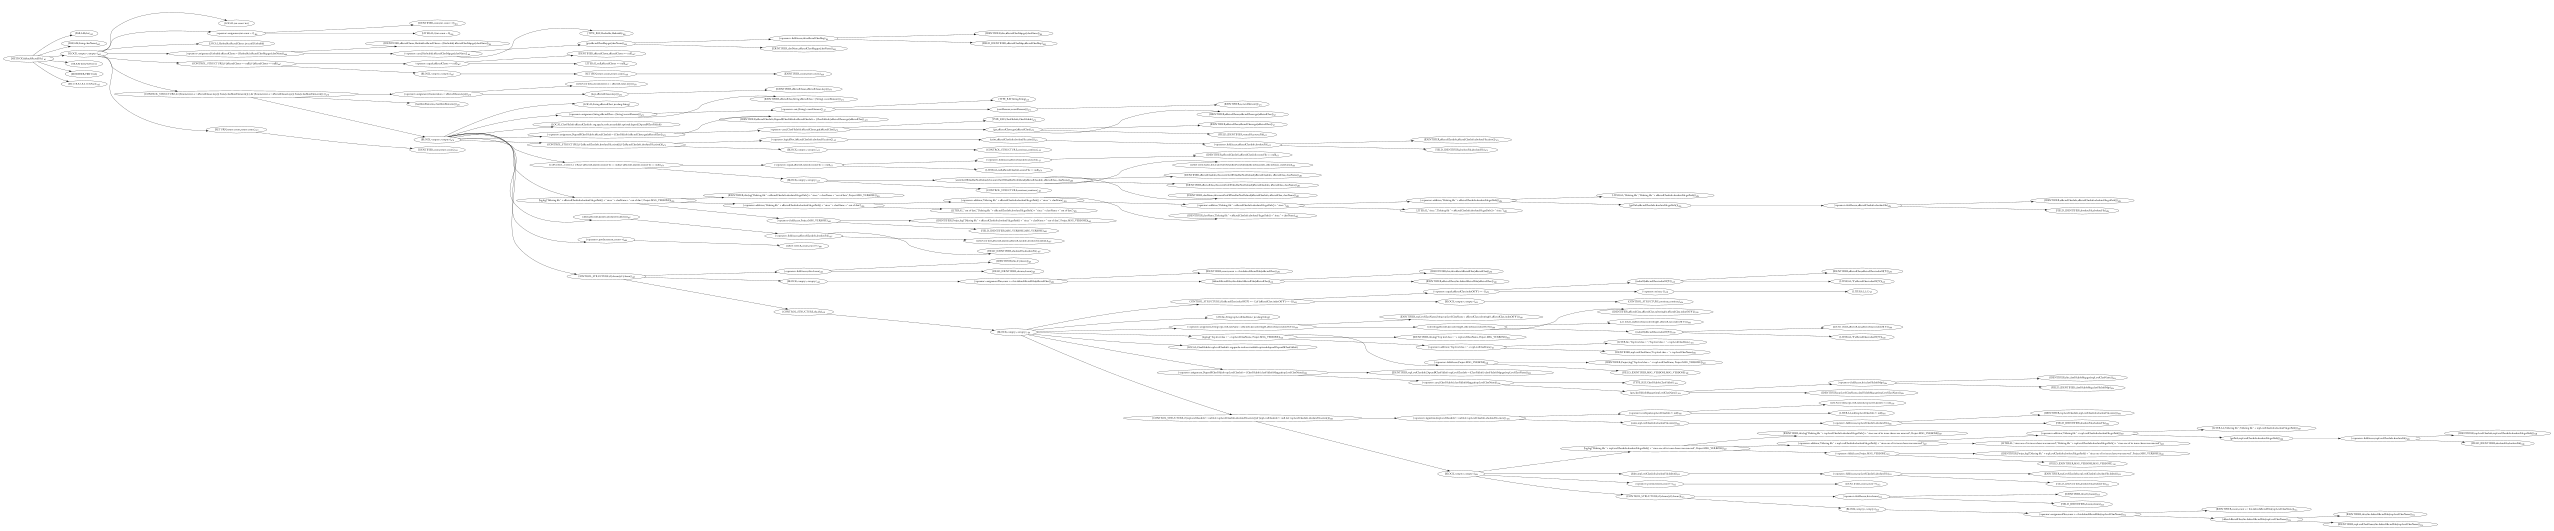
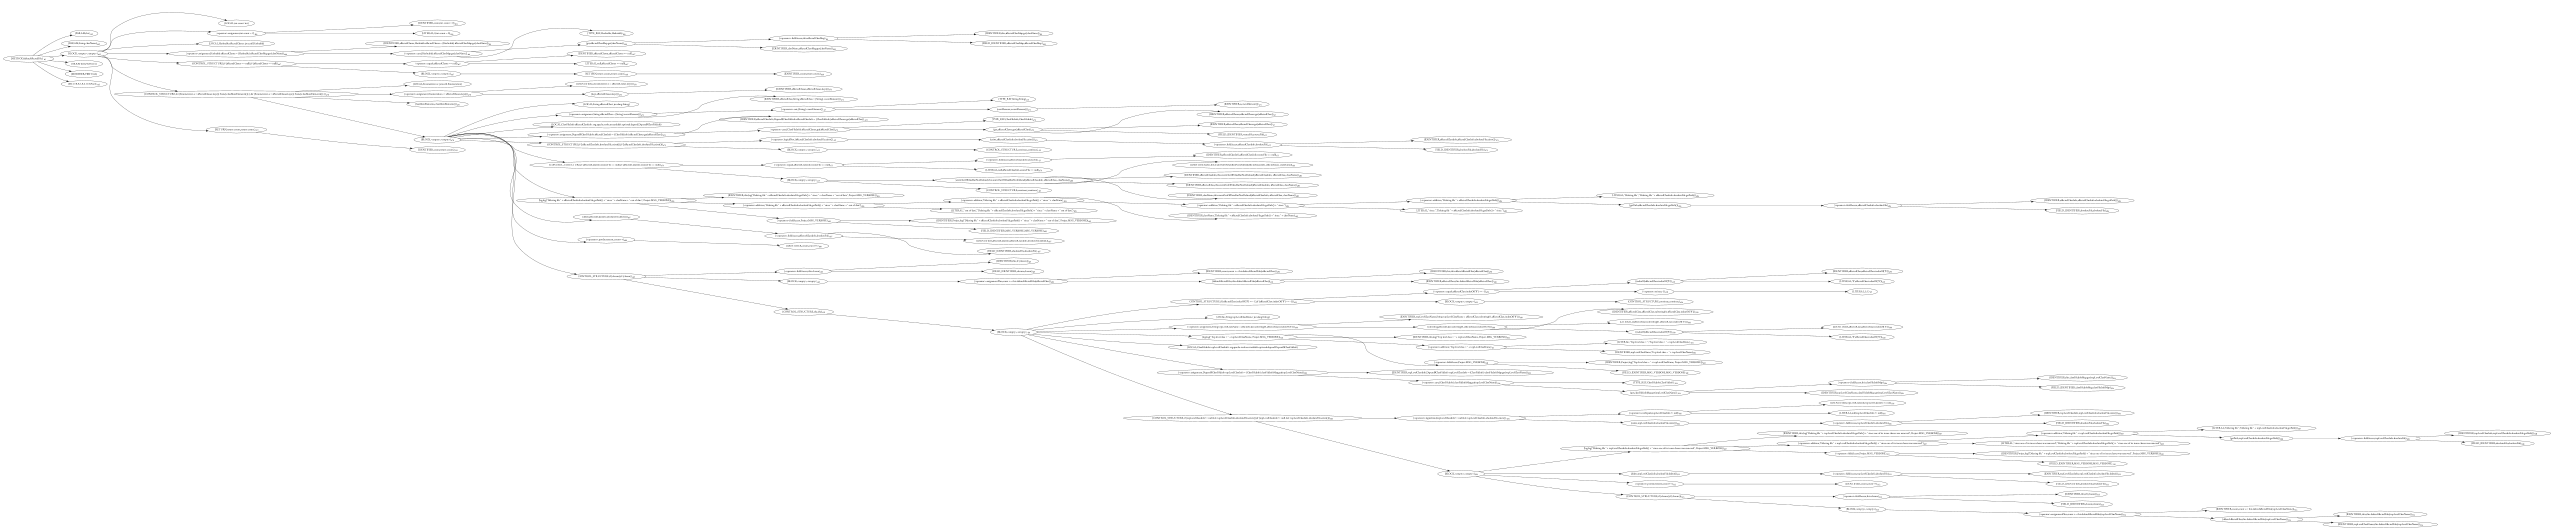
node "(LOCAL,Enumeration e: java.util.Enumeration)": added
